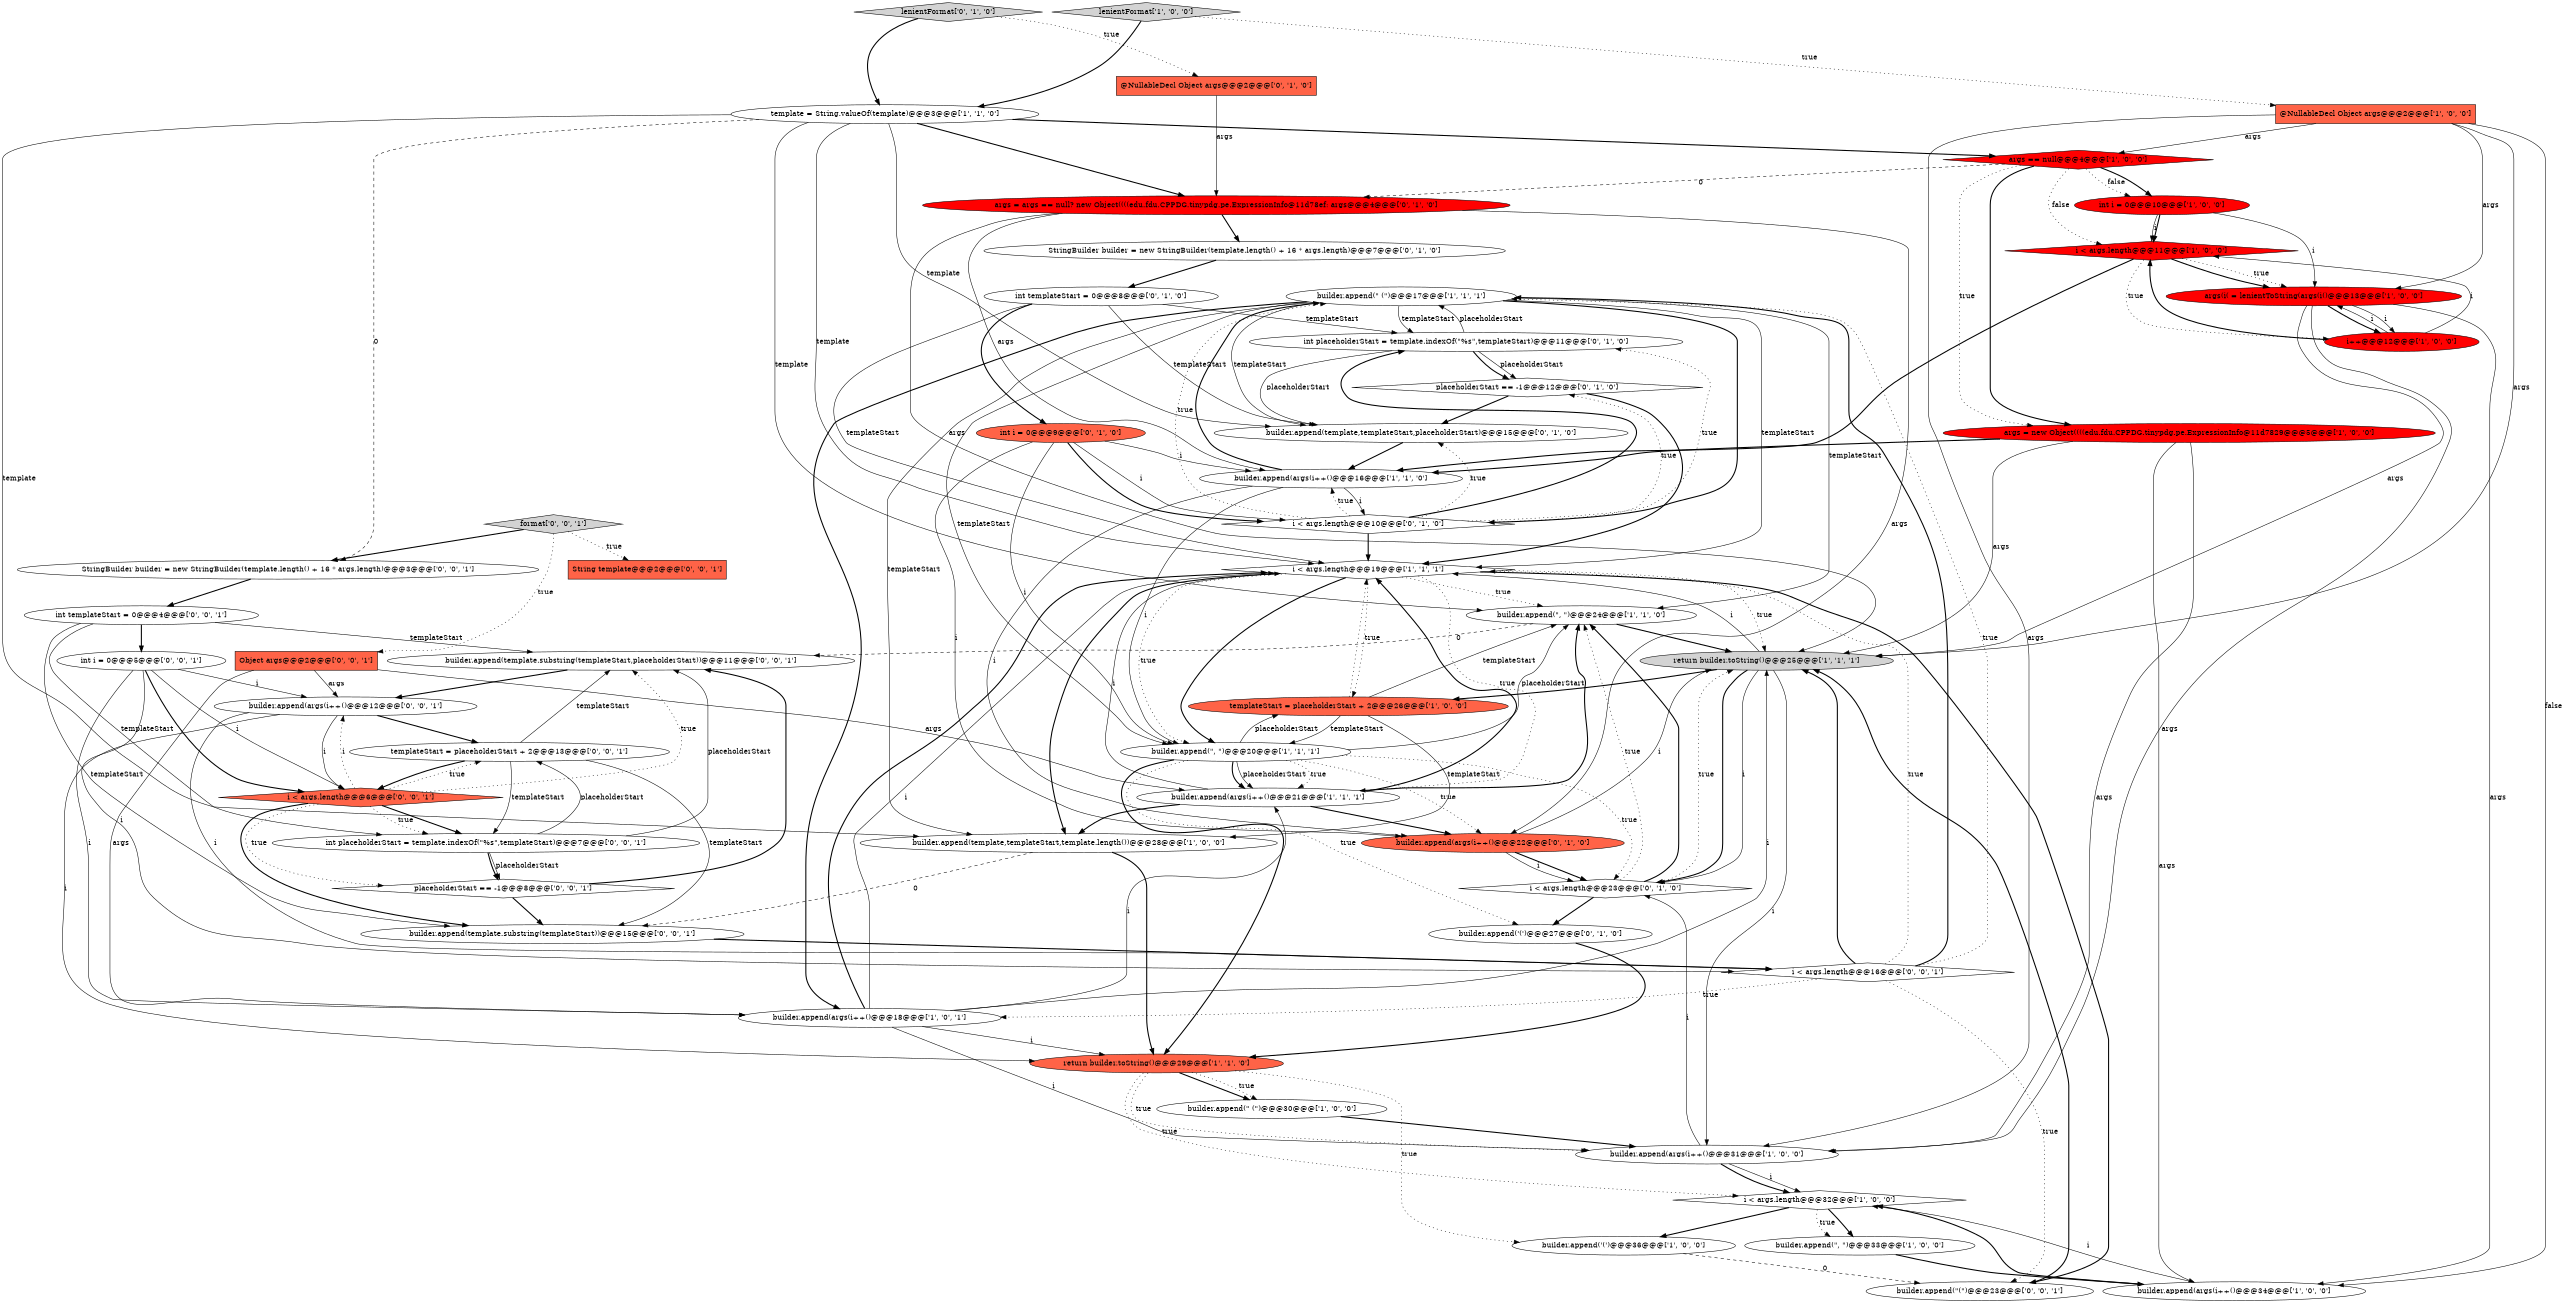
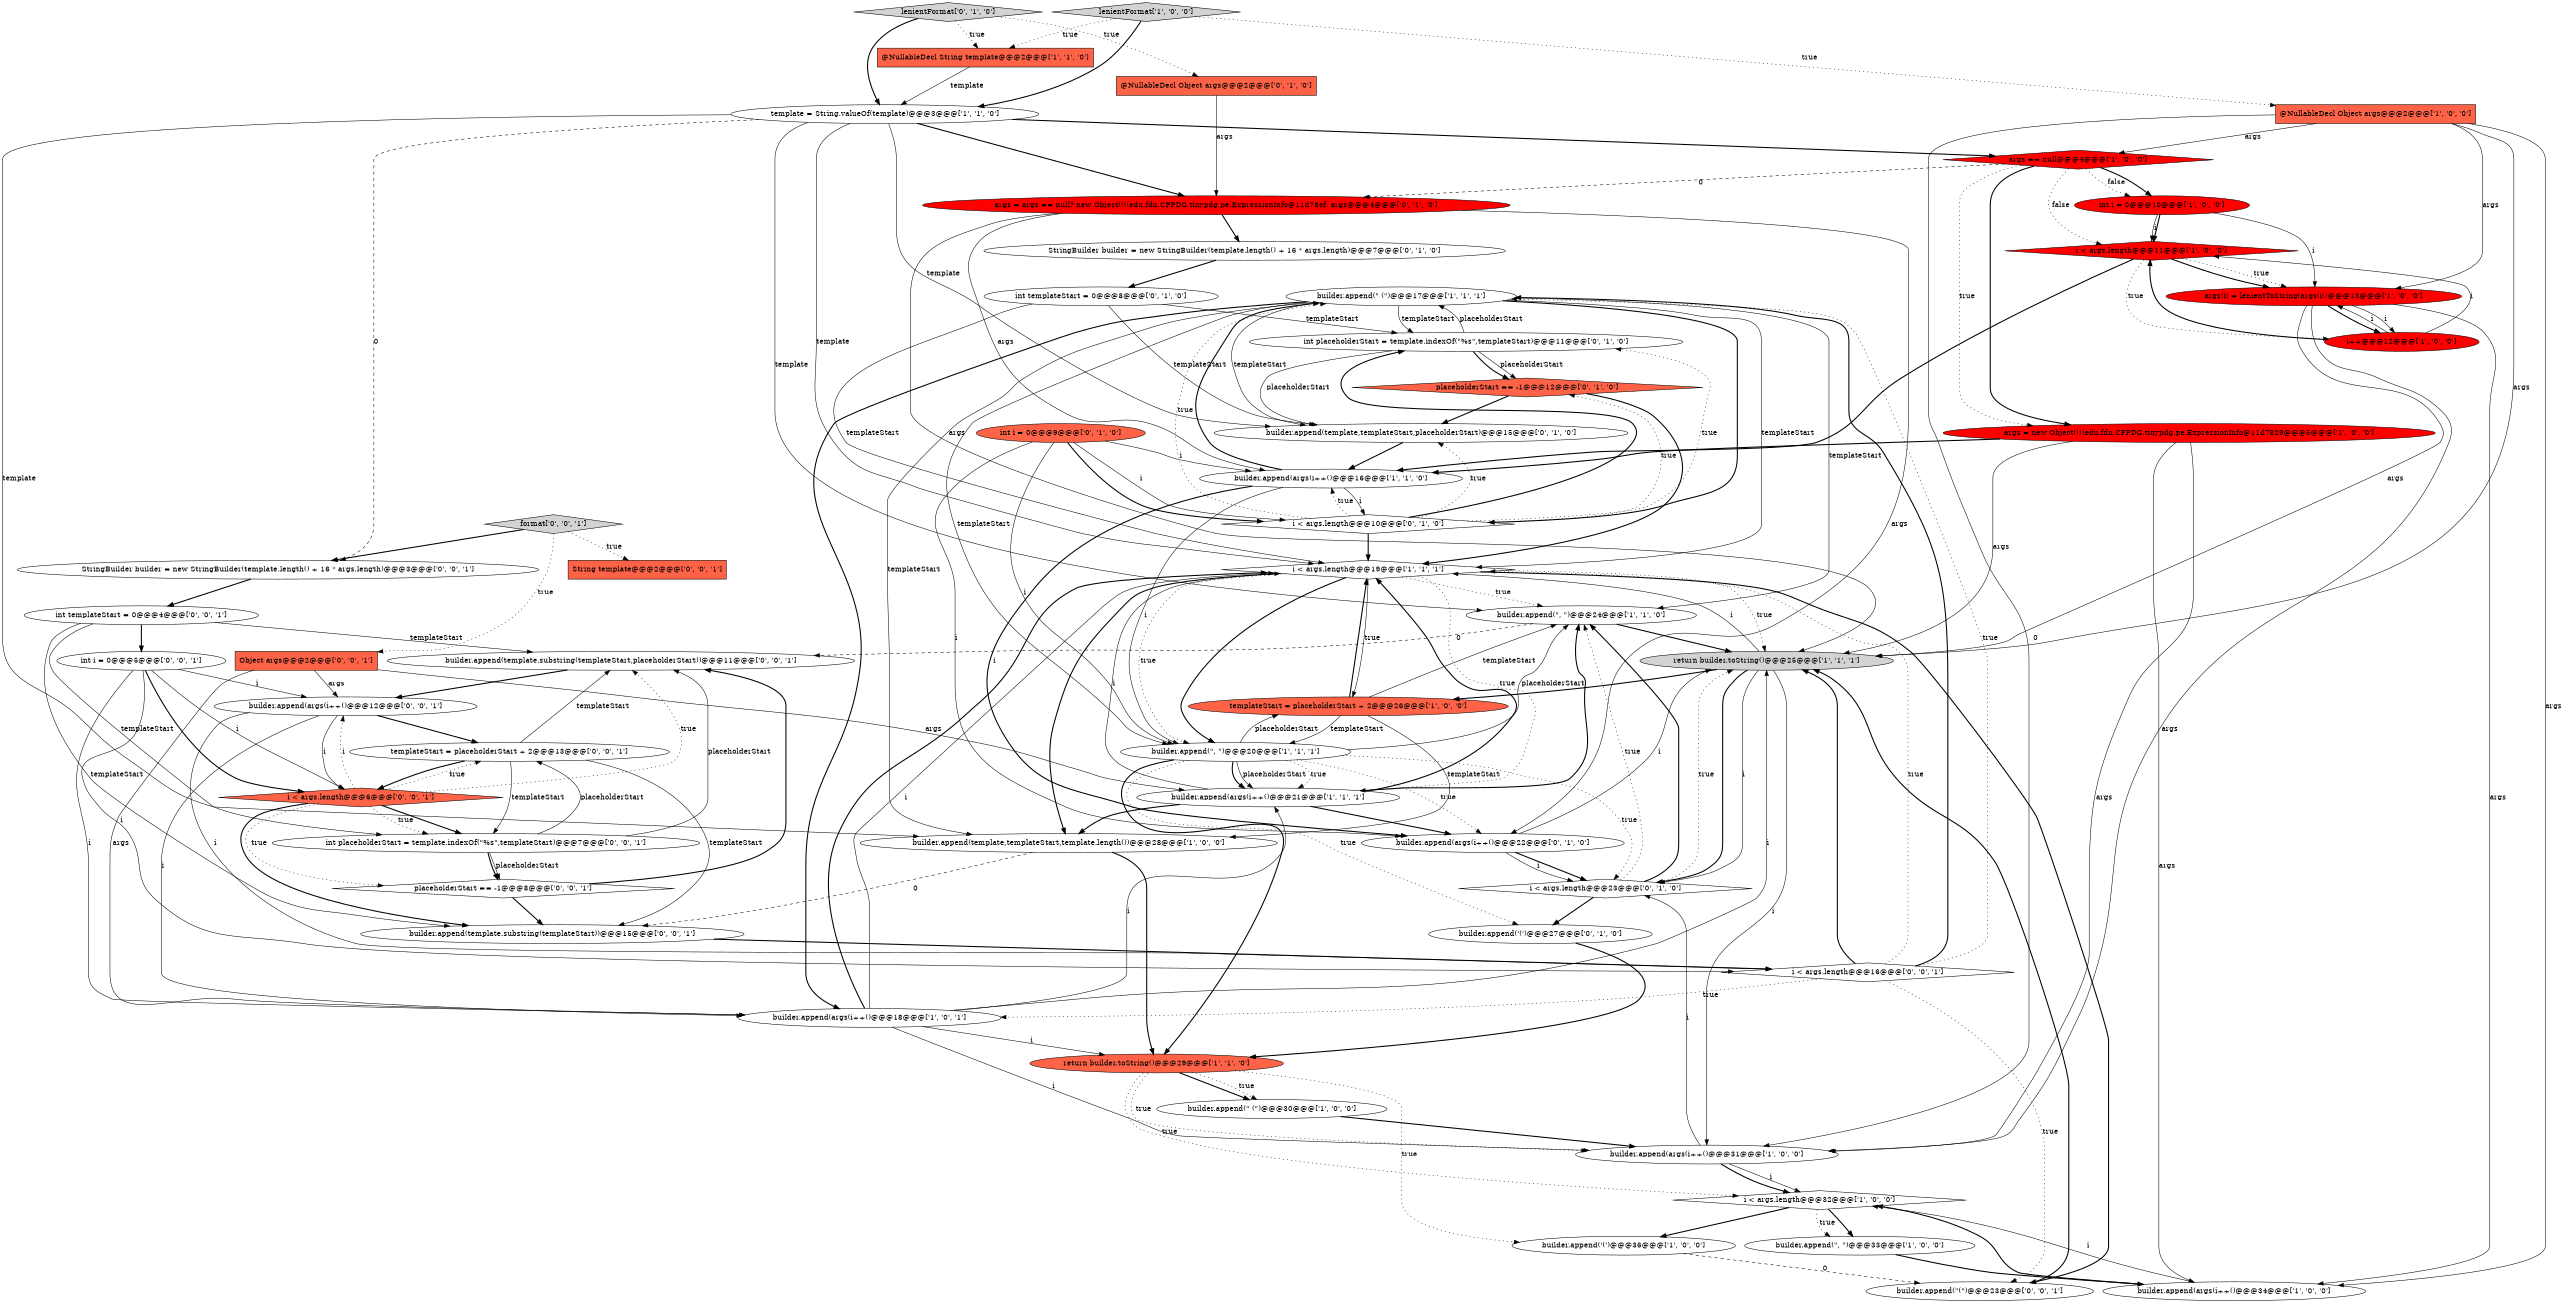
node "@NullableDecl String template@@@2@@@['1', '1', '0']": added
edge "int templateStart = 0@@@8@@@['0', '1', '0']" -> "int i = 0@@@9@@@['0', '1', '0']": removed
node "placeholderStart == -1@@@12@@@['0', '1', '0']": fillcolor white -> tomato
edge "i < args.length@@@19@@@['1', '1', '1']" -> "templateStart = placeholderStart + 2@@@26@@@['1', '0', '0']": style dotted -> solid
edge "@NullableDecl Object args@@@2@@@['1', '0', '0']" -> "builder.append(args(i++()@@@31@@@['1', '0', '0']": label "args" -> "0"
edge "templateStart = placeholderStart + 2@@@26@@@['1', '0', '0']" -> "i < args.length@@@19@@@['1', '1', '1']": style dotted -> bold
edge "@NullableDecl Object args@@@2@@@['1', '0', '0']" -> "builder.append(args(i++()@@@34@@@['1', '0', '0']": label "false" -> "args"
edge "builder.append(args(i++()@@@16@@@['1', '1', '0']" -> "builder.append(args(i++()@@@22@@@['0', '1', '0']": style solid -> bold
node "builder.append(args(i++()@@@22@@@['0', '1', '0']": fillcolor tomato -> white
edge "builder.append(args(i++()@@@12@@@['0', '0', '1']" -> "return builder.toString()@@@29@@@['1', '1', '0']": now "builder.append(args(i++()@@@12@@@['0', '0', '1']" -> "builder.append(args(i++()@@@18@@@['1', '0', '1']"
